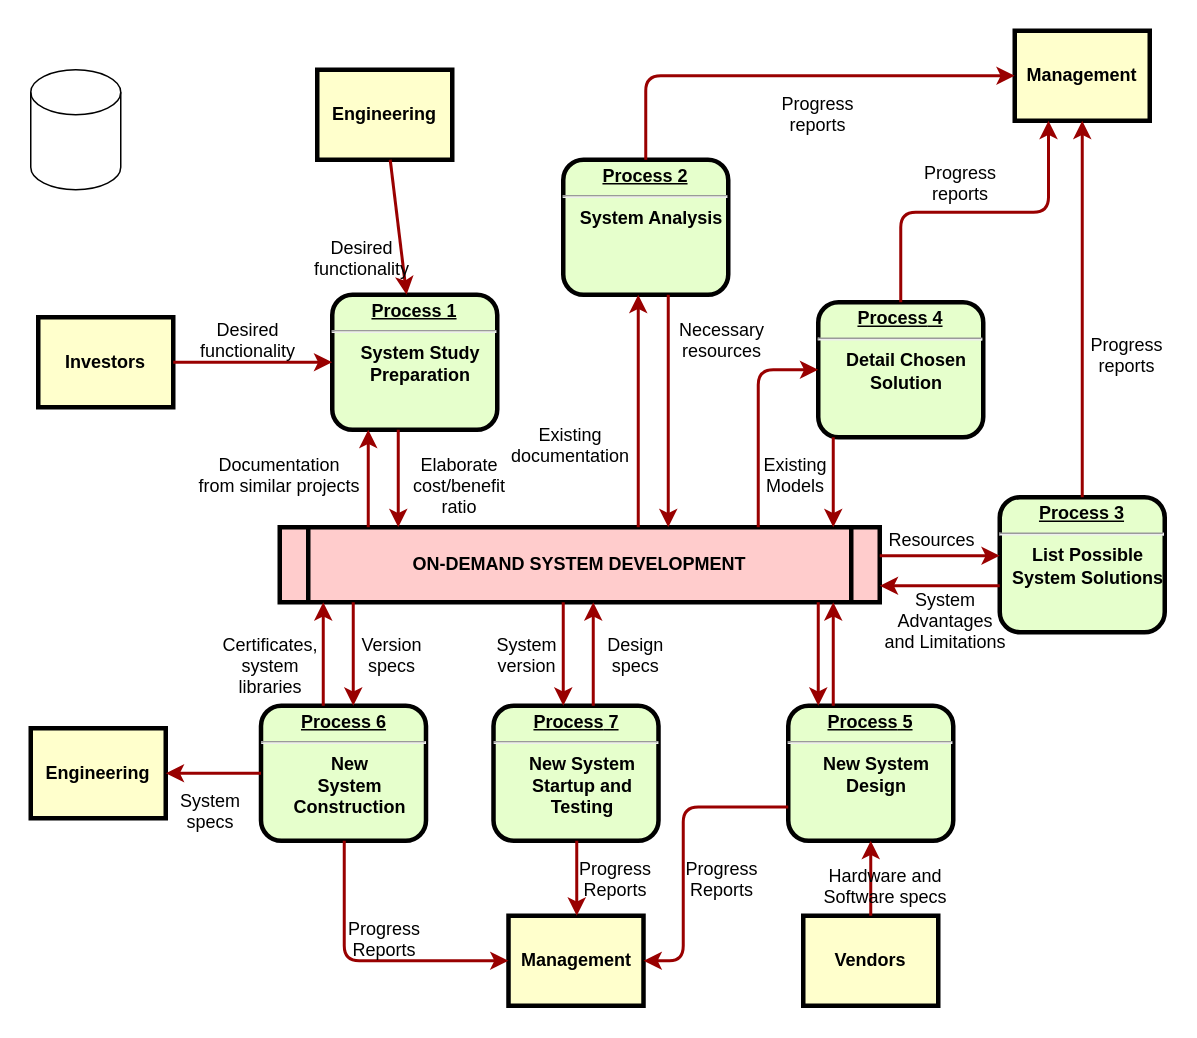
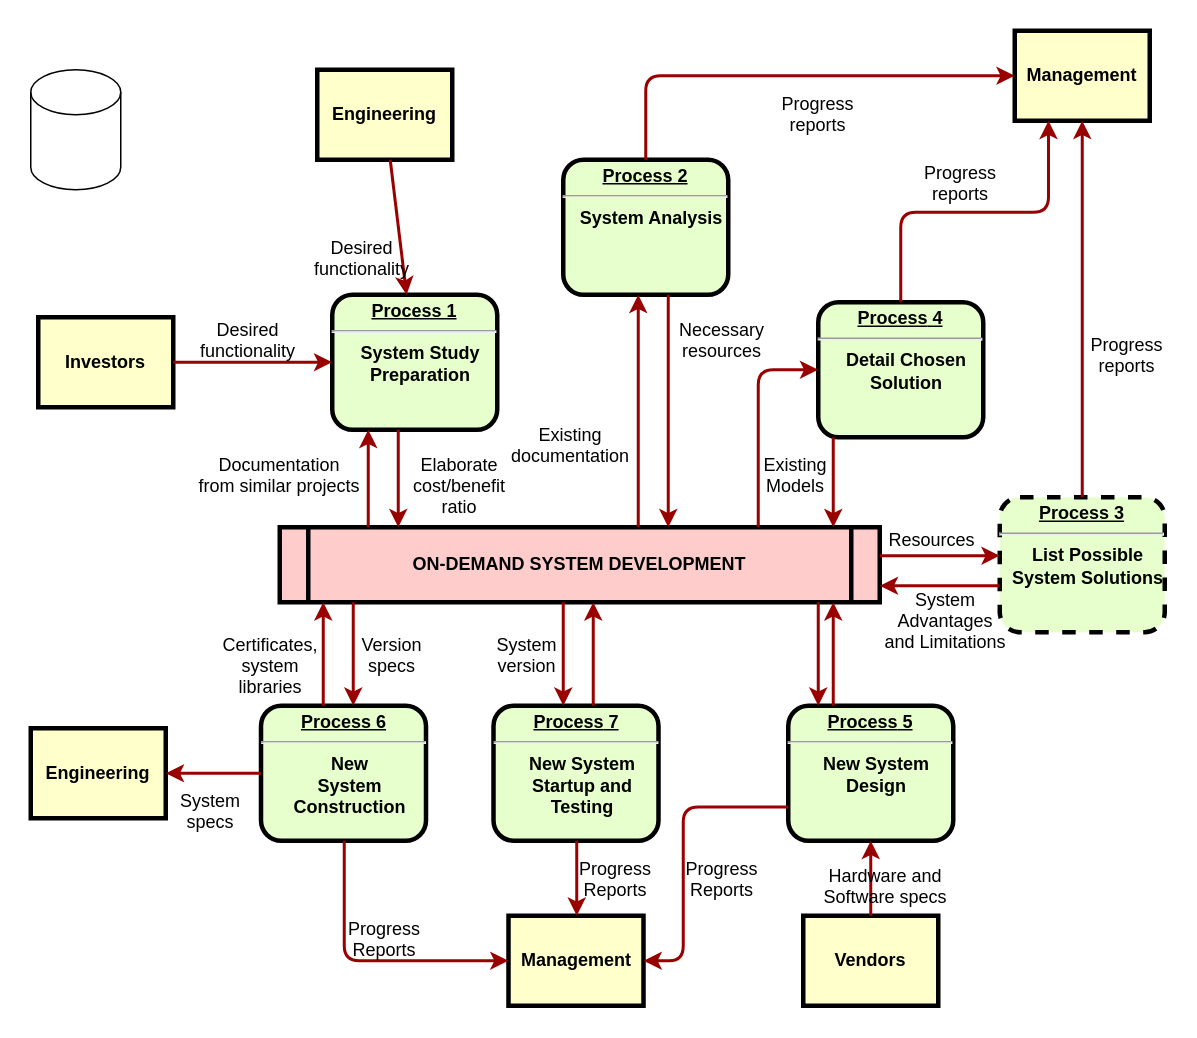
node "Process 3 List Possible System Solutions": style solid -> dashed
node "Design specs": removed
